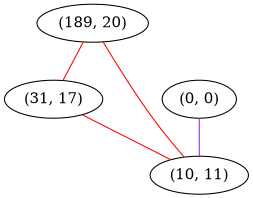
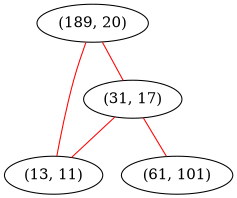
node "(0, 0)": removed
node "(61, 101)": added
node "(10, 11)": label "(10, 11)" -> "(13, 11)"
